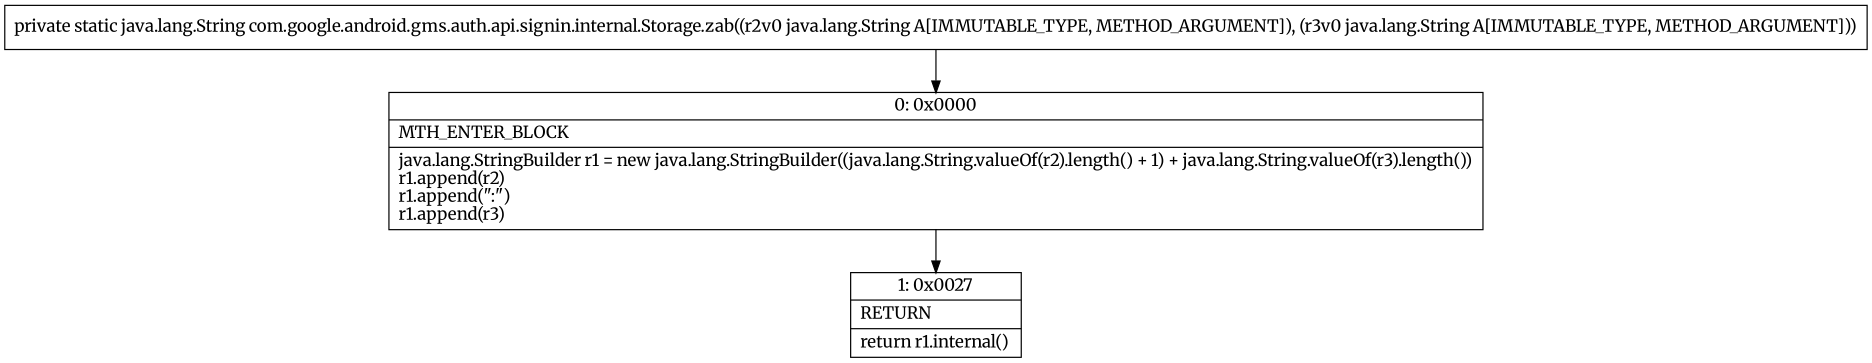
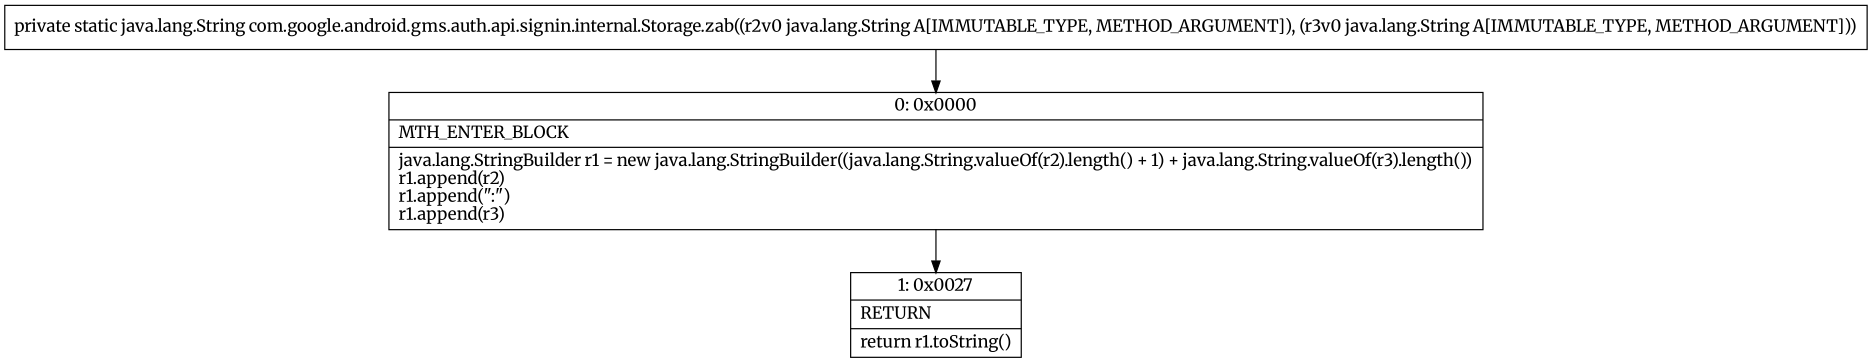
node "1: 0x0027": text "return r1.internal()" -> "return r1.toString()"
